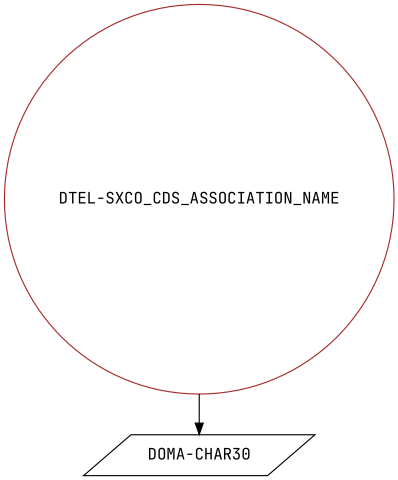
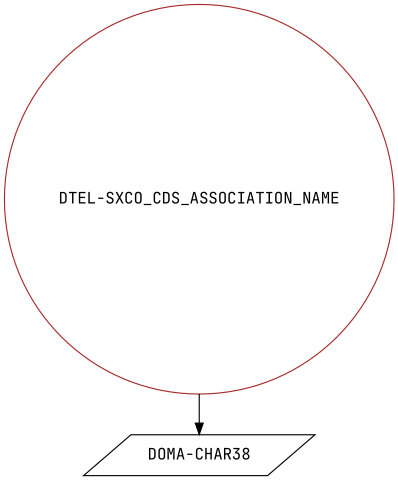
node "DOMA-CHAR30": label "DOMA-CHAR30" -> "DOMA-CHAR38"
